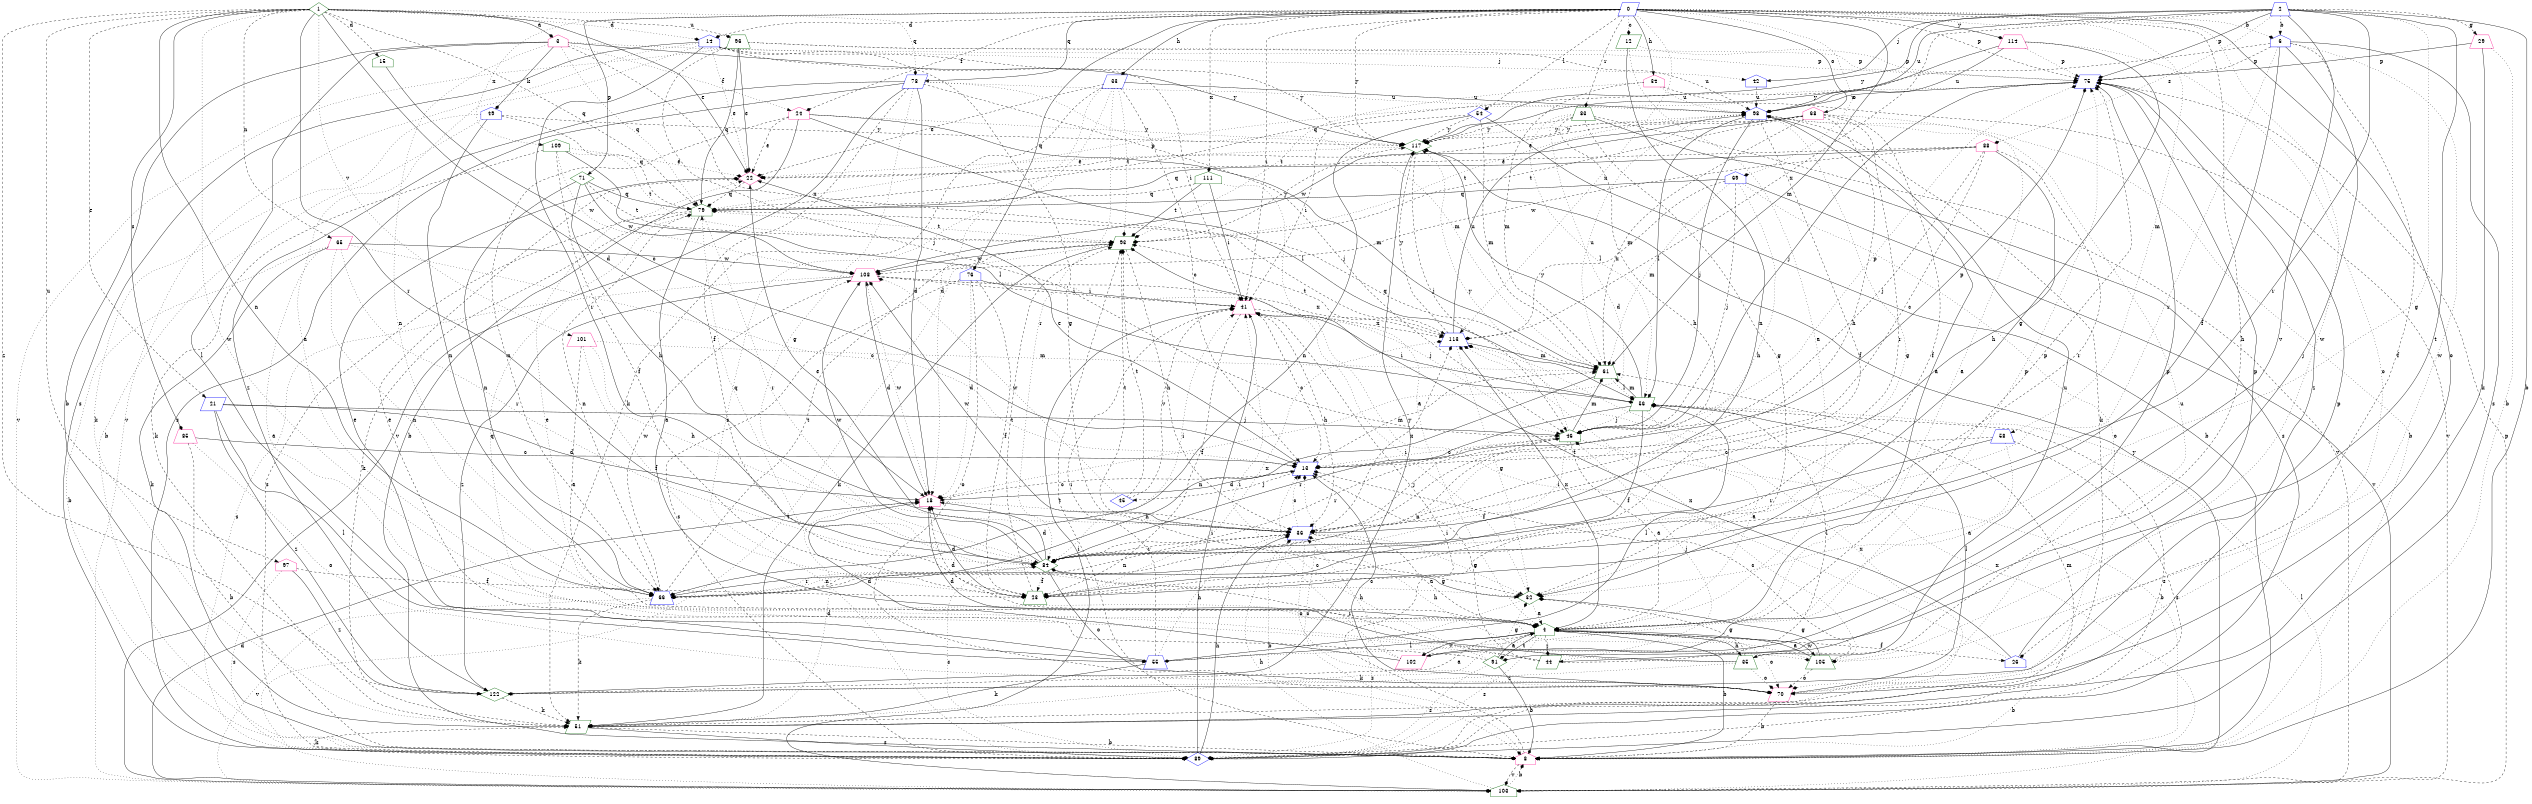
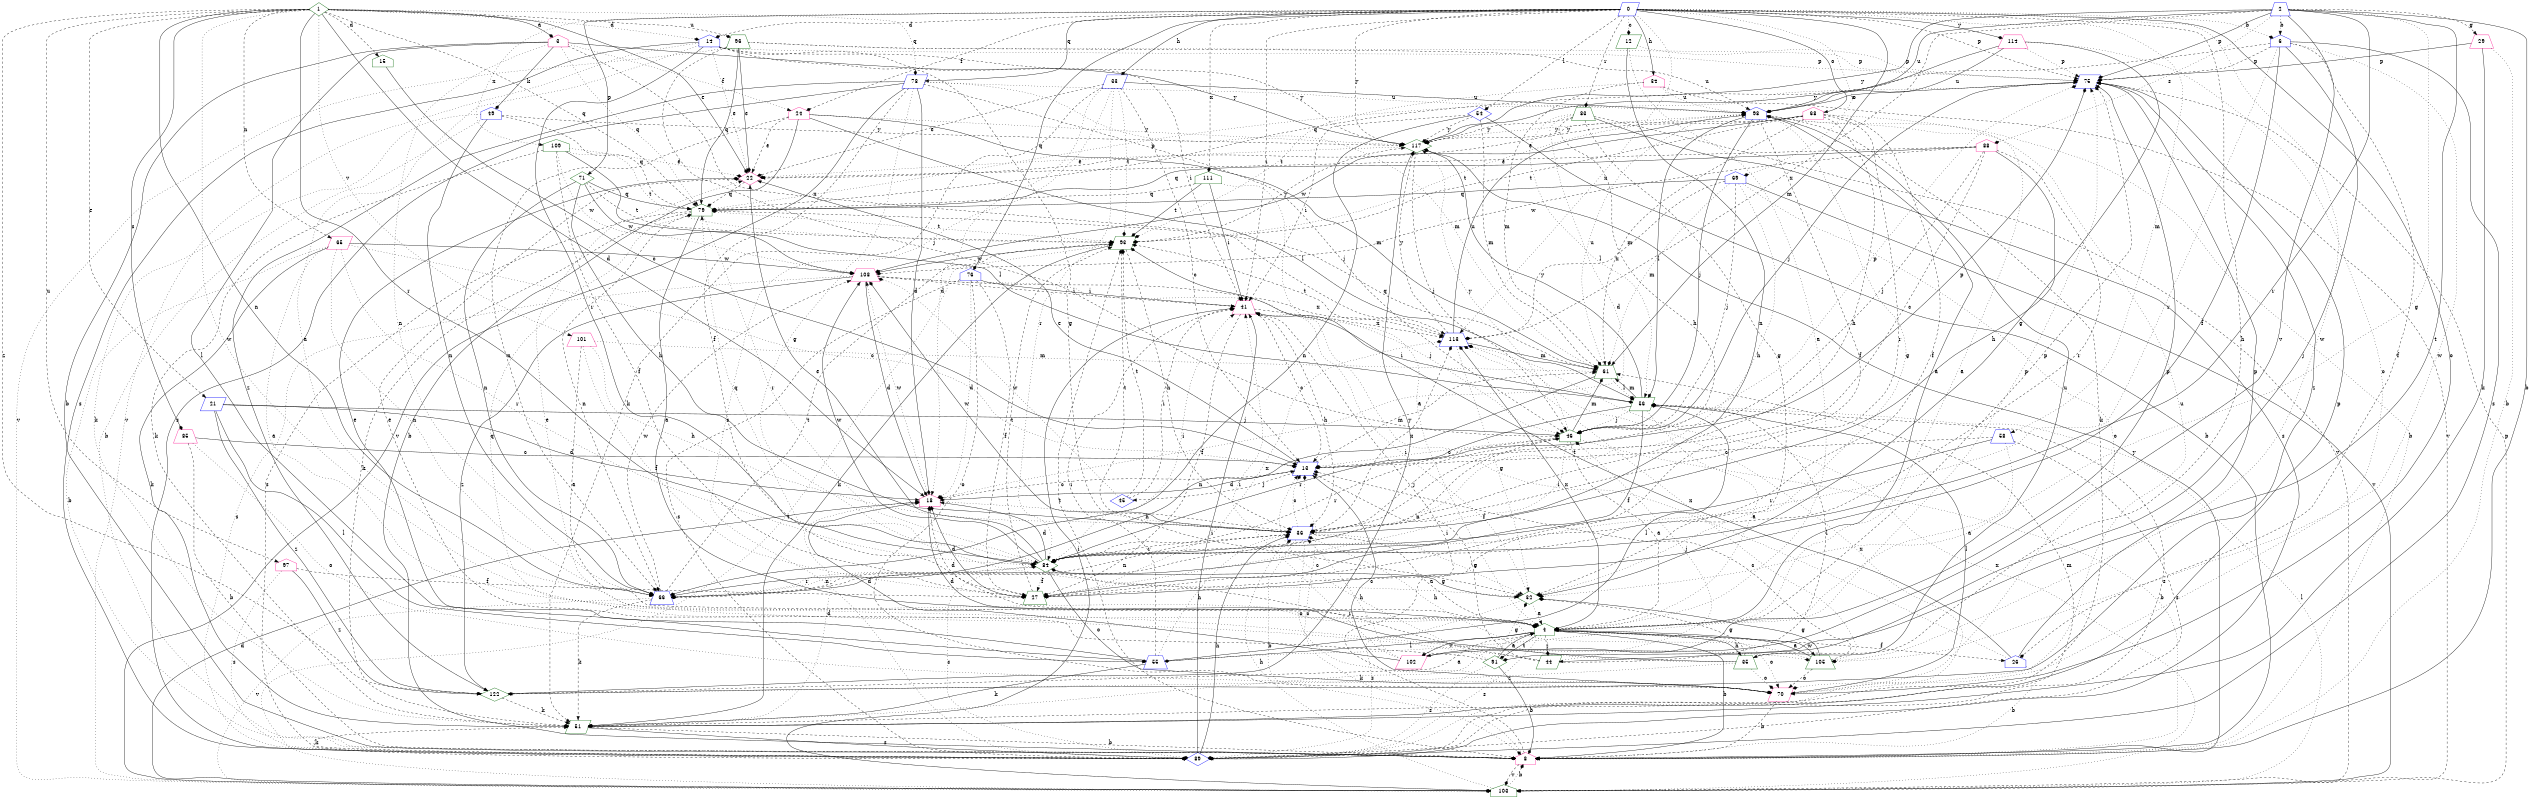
node "42": removed
edge "45" -> "41": label "v" -> "i"
node "23": label "23" -> "27"
